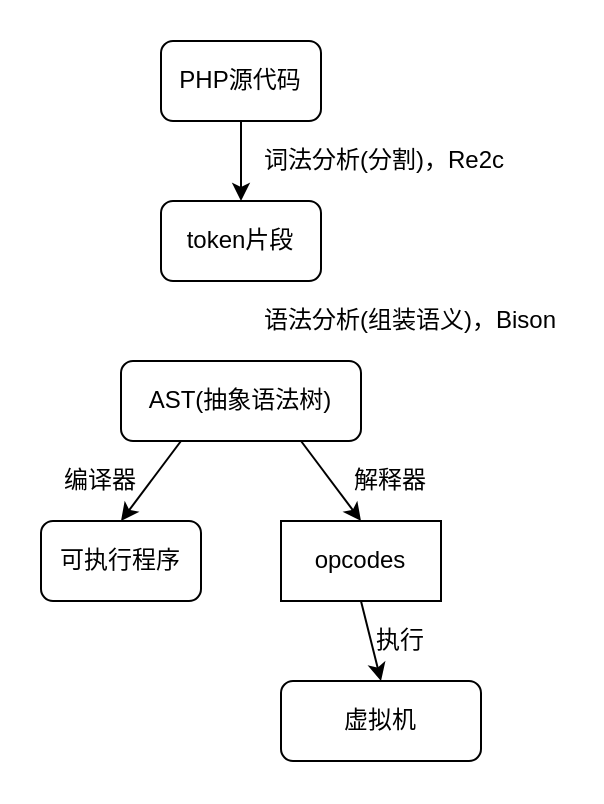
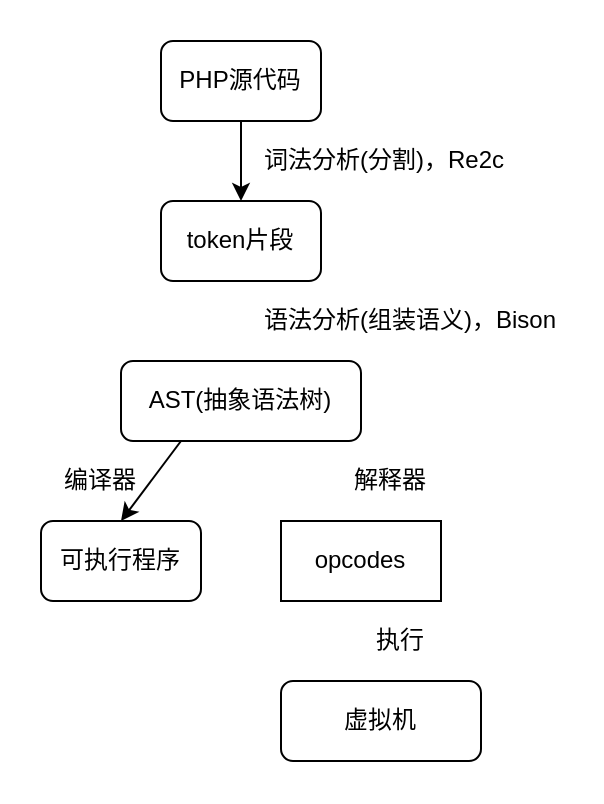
edge "AST(抽象语法树)" -> "opcodes": removed
edge "opcodes" -> "虚拟机": removed
